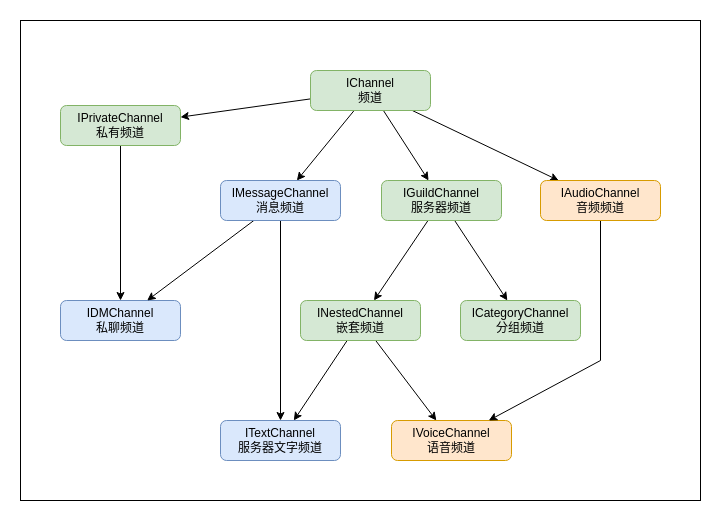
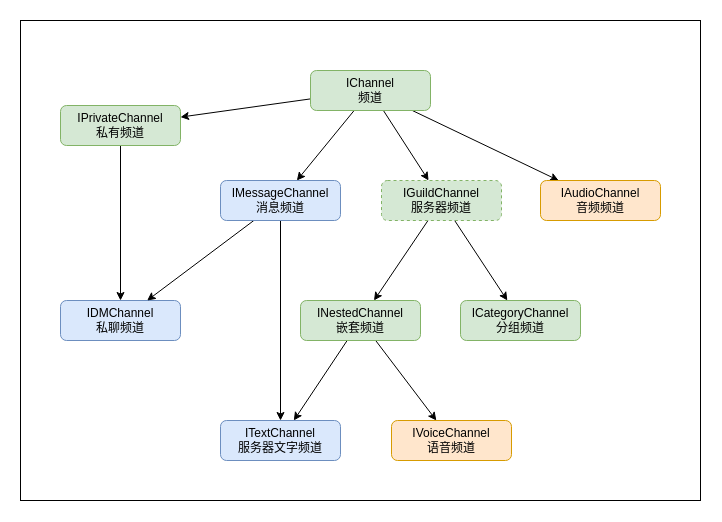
node "IGuildChannel 服务器频道": style solid -> dashed
edge "IAudioChannel 音频频道" -> "IVoiceChannel 语音频道": removed
